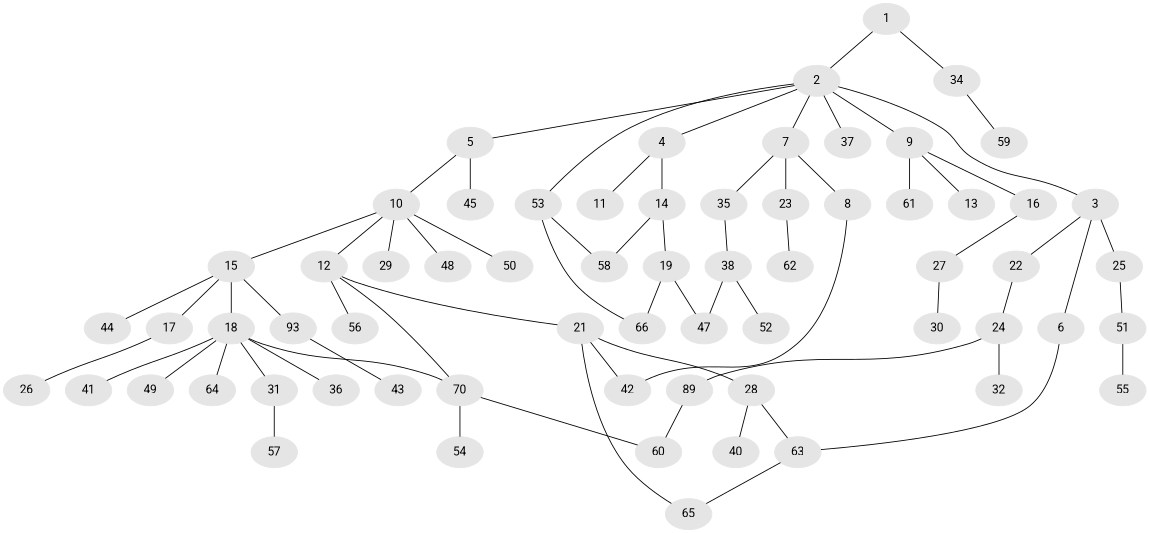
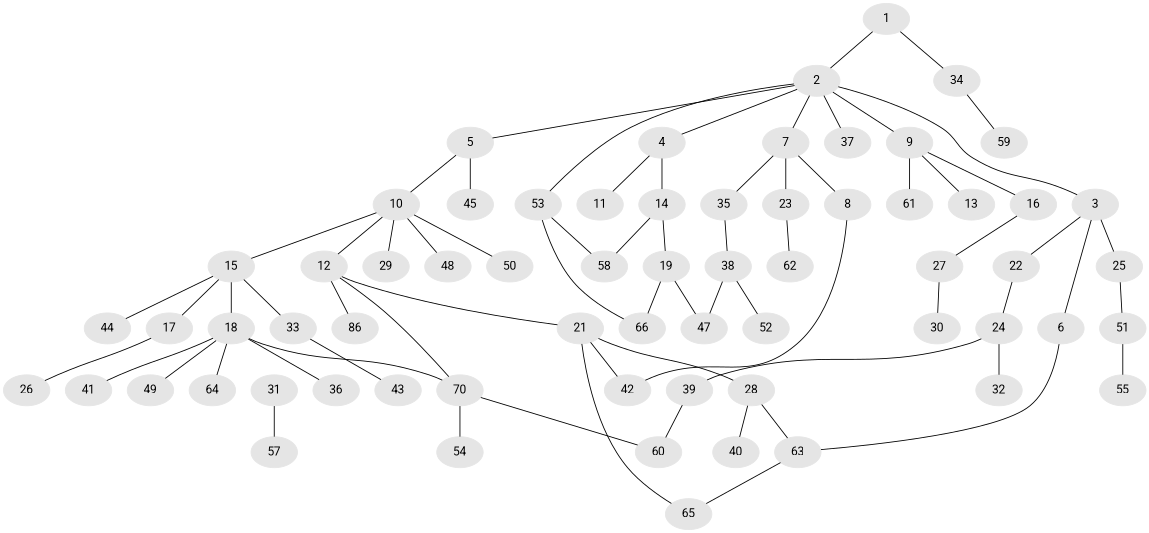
node "93": label "93" -> "33"
node "56": label "56" -> "86"
edge "18" -- "31": removed
node "89": label "89" -> "39"
